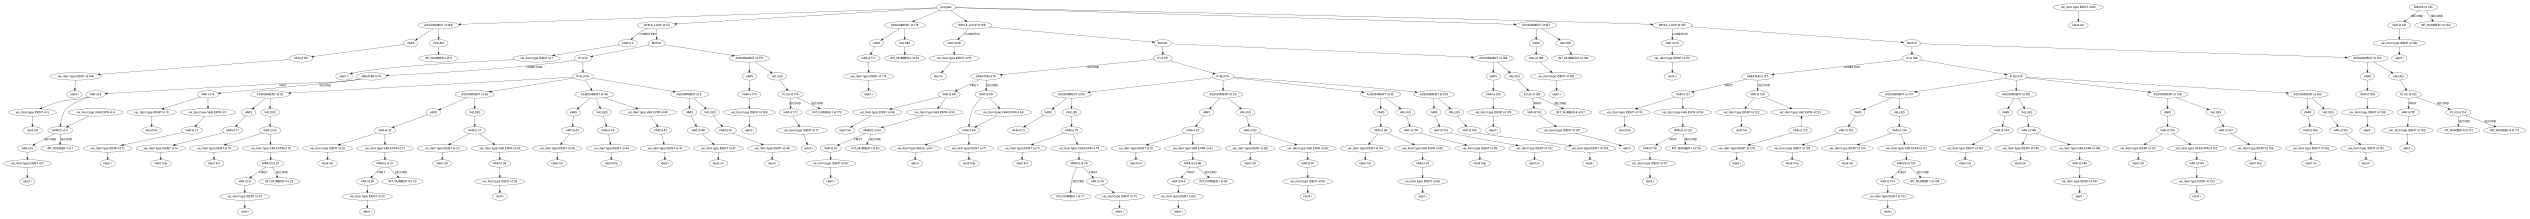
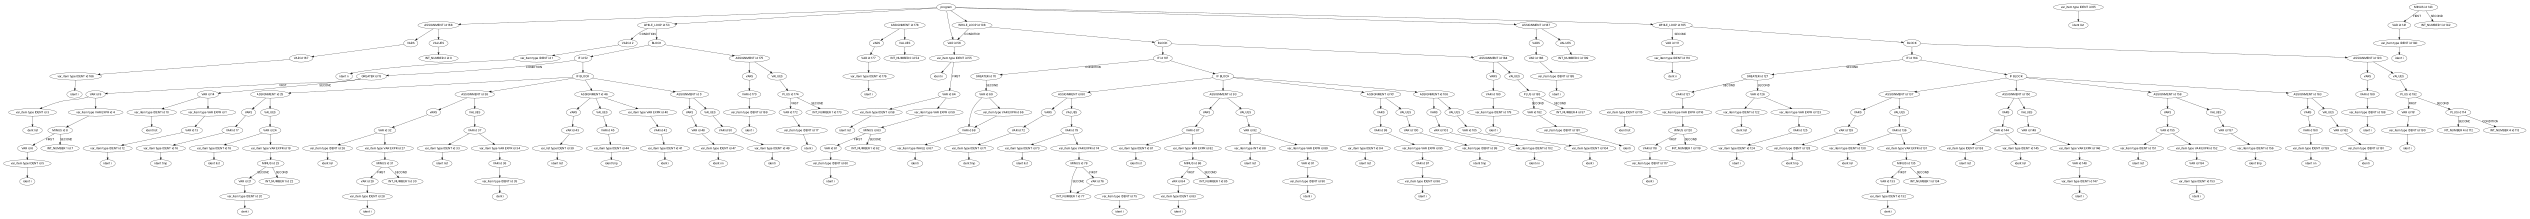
edge "program" -> "ASSIGNMENT id 178": now "program" -> "VAR id 56"
edge "MINUS id 143" -> "VAR id 141": label "SECOND" -> "FIRST"
edge "WHILE_LOOP id 165" -> "VAR id 111": label "CONDITION" -> "SECOND"
edge "IF id 107" -> "GREATER id 70": label "SECOND" -> "CONDITION"
edge "IF id 164" -> "GREATER id 127": label "CONDITION" -> "SECOND"
edge "GREATER id 70" -> "VAR id 64": now "var_item type IDENT id 55" -> "VAR id 64"
edge "GREATER id 127" -> "VAR id 121": label "FIRST" -> "SECOND"
edge "PLUS id 174" -> "VAR id 172": label "SECOND" -> "FIRST"
edge "PLUS id 183" -> "VAR id 182": label "FIRST" -> "SECOND"
edge "VAR id 121" -> "var_item type IDENT id 115": removed
edge "VAR id 9" -> "MINUS id 8": now "VAR id 9" -> "var_item type VAR EXPR id 4"
edge "PLUS id 114" -> "INT_NUMBER 4 id 113": label "SECOND" -> "CONDITION"
edge "VAR id 125" -> "var_item type VAR EXPR id 123": reversed
edge "VAR id 68" -> "var_item type IDENT id 71": now "VAR id 72" -> "var_item type IDENT id 71"
edge "VAR id 149" -> "var_item type IDENT id 145": now "VAR id 144" -> "var_item type IDENT id 145"
edge "MINUS id 8" -> "VAR id 6": label "SECOND" -> "FIRST"
edge "VAR id 98" -> "var_item type IDENT id 94": removed
node "var_item type IDENT id 39": label "var_item type IDENT id 39" -> "var_list type IDENT id 39"
node "var_item type IDENT id 88": label "var_item type IDENT id 88" -> "var_item type INT id 88"
edge "VAR id 154" -> "var_item type IDENT id 153": removed
edge "MINUS id 23" -> "VAR id 21": label "FIRST" -> "SECOND"
edge "VAR id 76" -> "var_item type IDENT id 75": now "VAR id 76" -> "INT_NUMBER 1 id 77"
